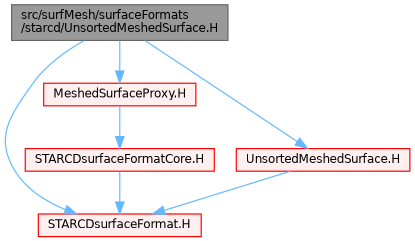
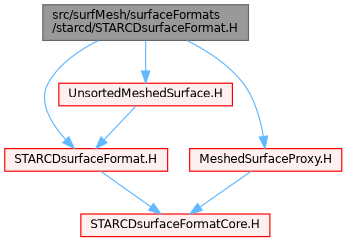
node "src/surfMesh/surfaceFormats /starcd/UnsortedMeshedSurface.H": label "src/surfMesh/surfaceFormats /starcd/UnsortedMeshedSurface.H" -> "src/surfMesh/surfaceFormats /starcd/STARCDsurfaceFormat.H"
edge "STARCDsurfaceFormatCore.H" -> "STARCDsurfaceFormat.H": reversed
